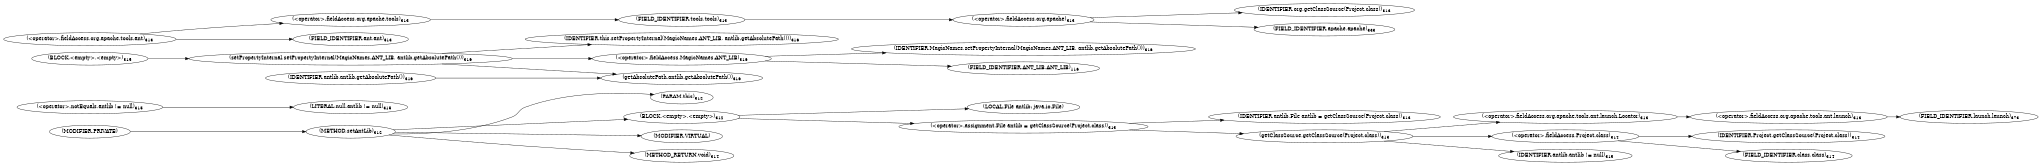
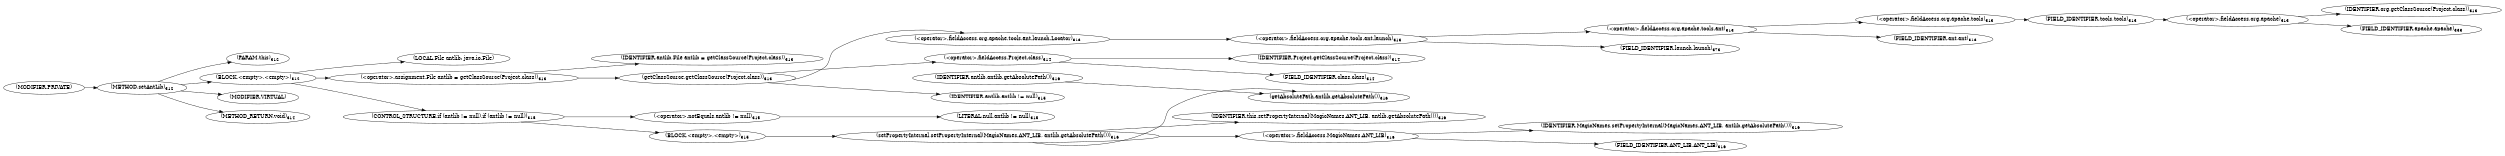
edge "(<operator>.fieldAccess,org.apache.tools.ant.launch)" -> "(<operator>.fieldAccess,org.apache.tools.ant)": added
node "(FIELD_IDENTIFIER,ANT_LIB,ANT_LIB)": text "116" -> "316"
node "(CONTROL_STRUCTURE,if (antlib != null),if (antlib != null))": added
